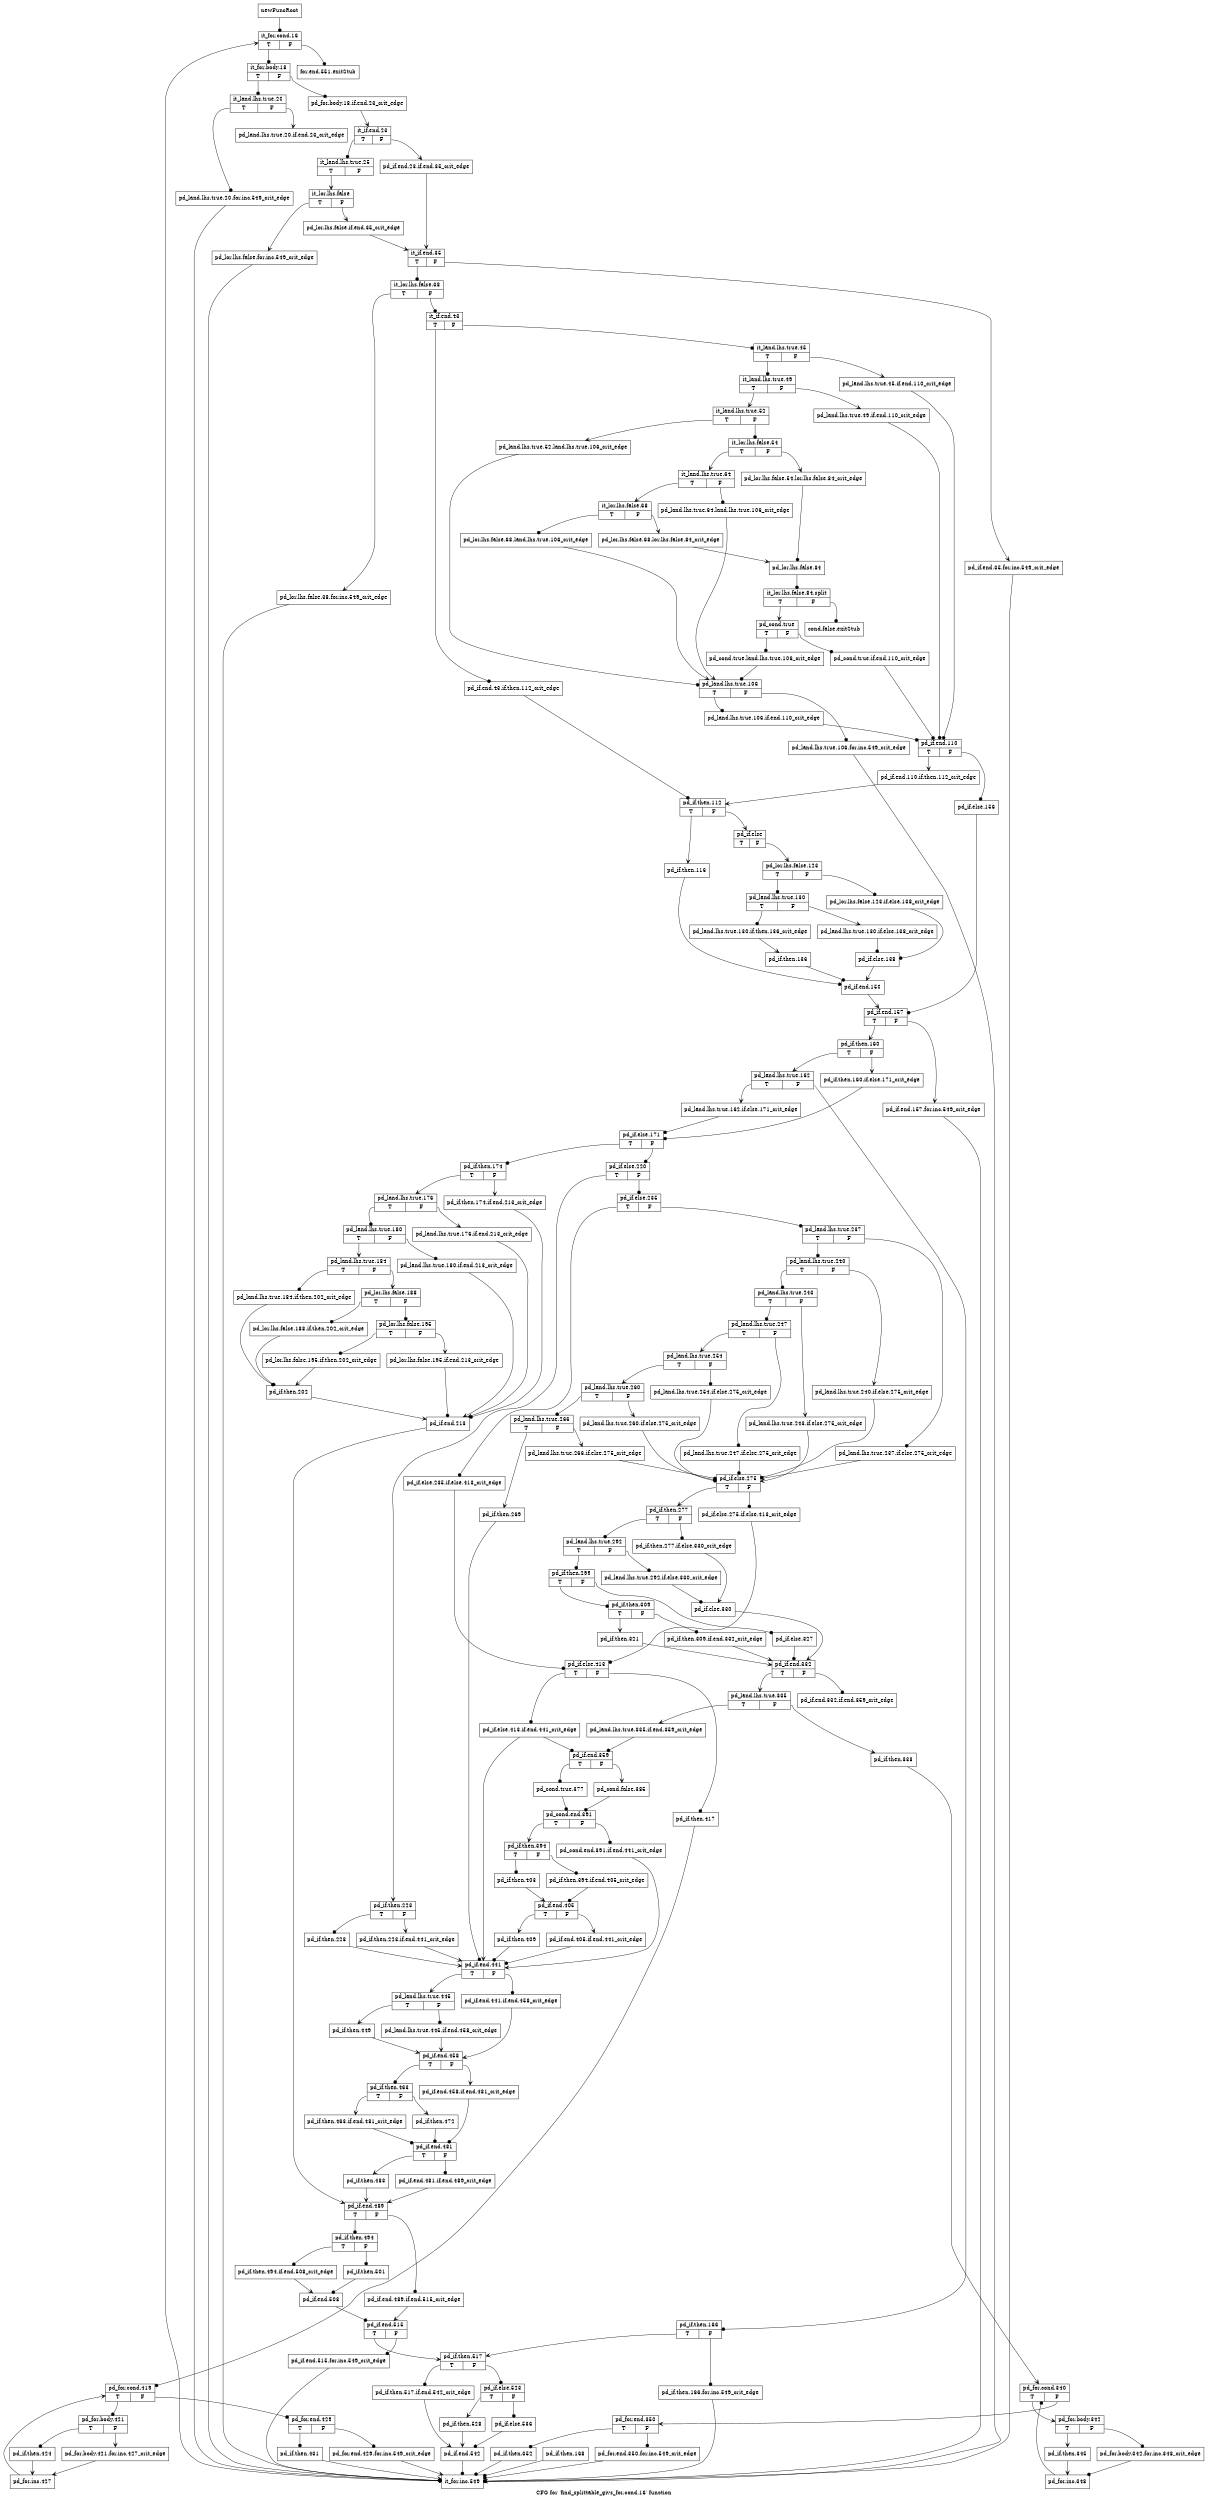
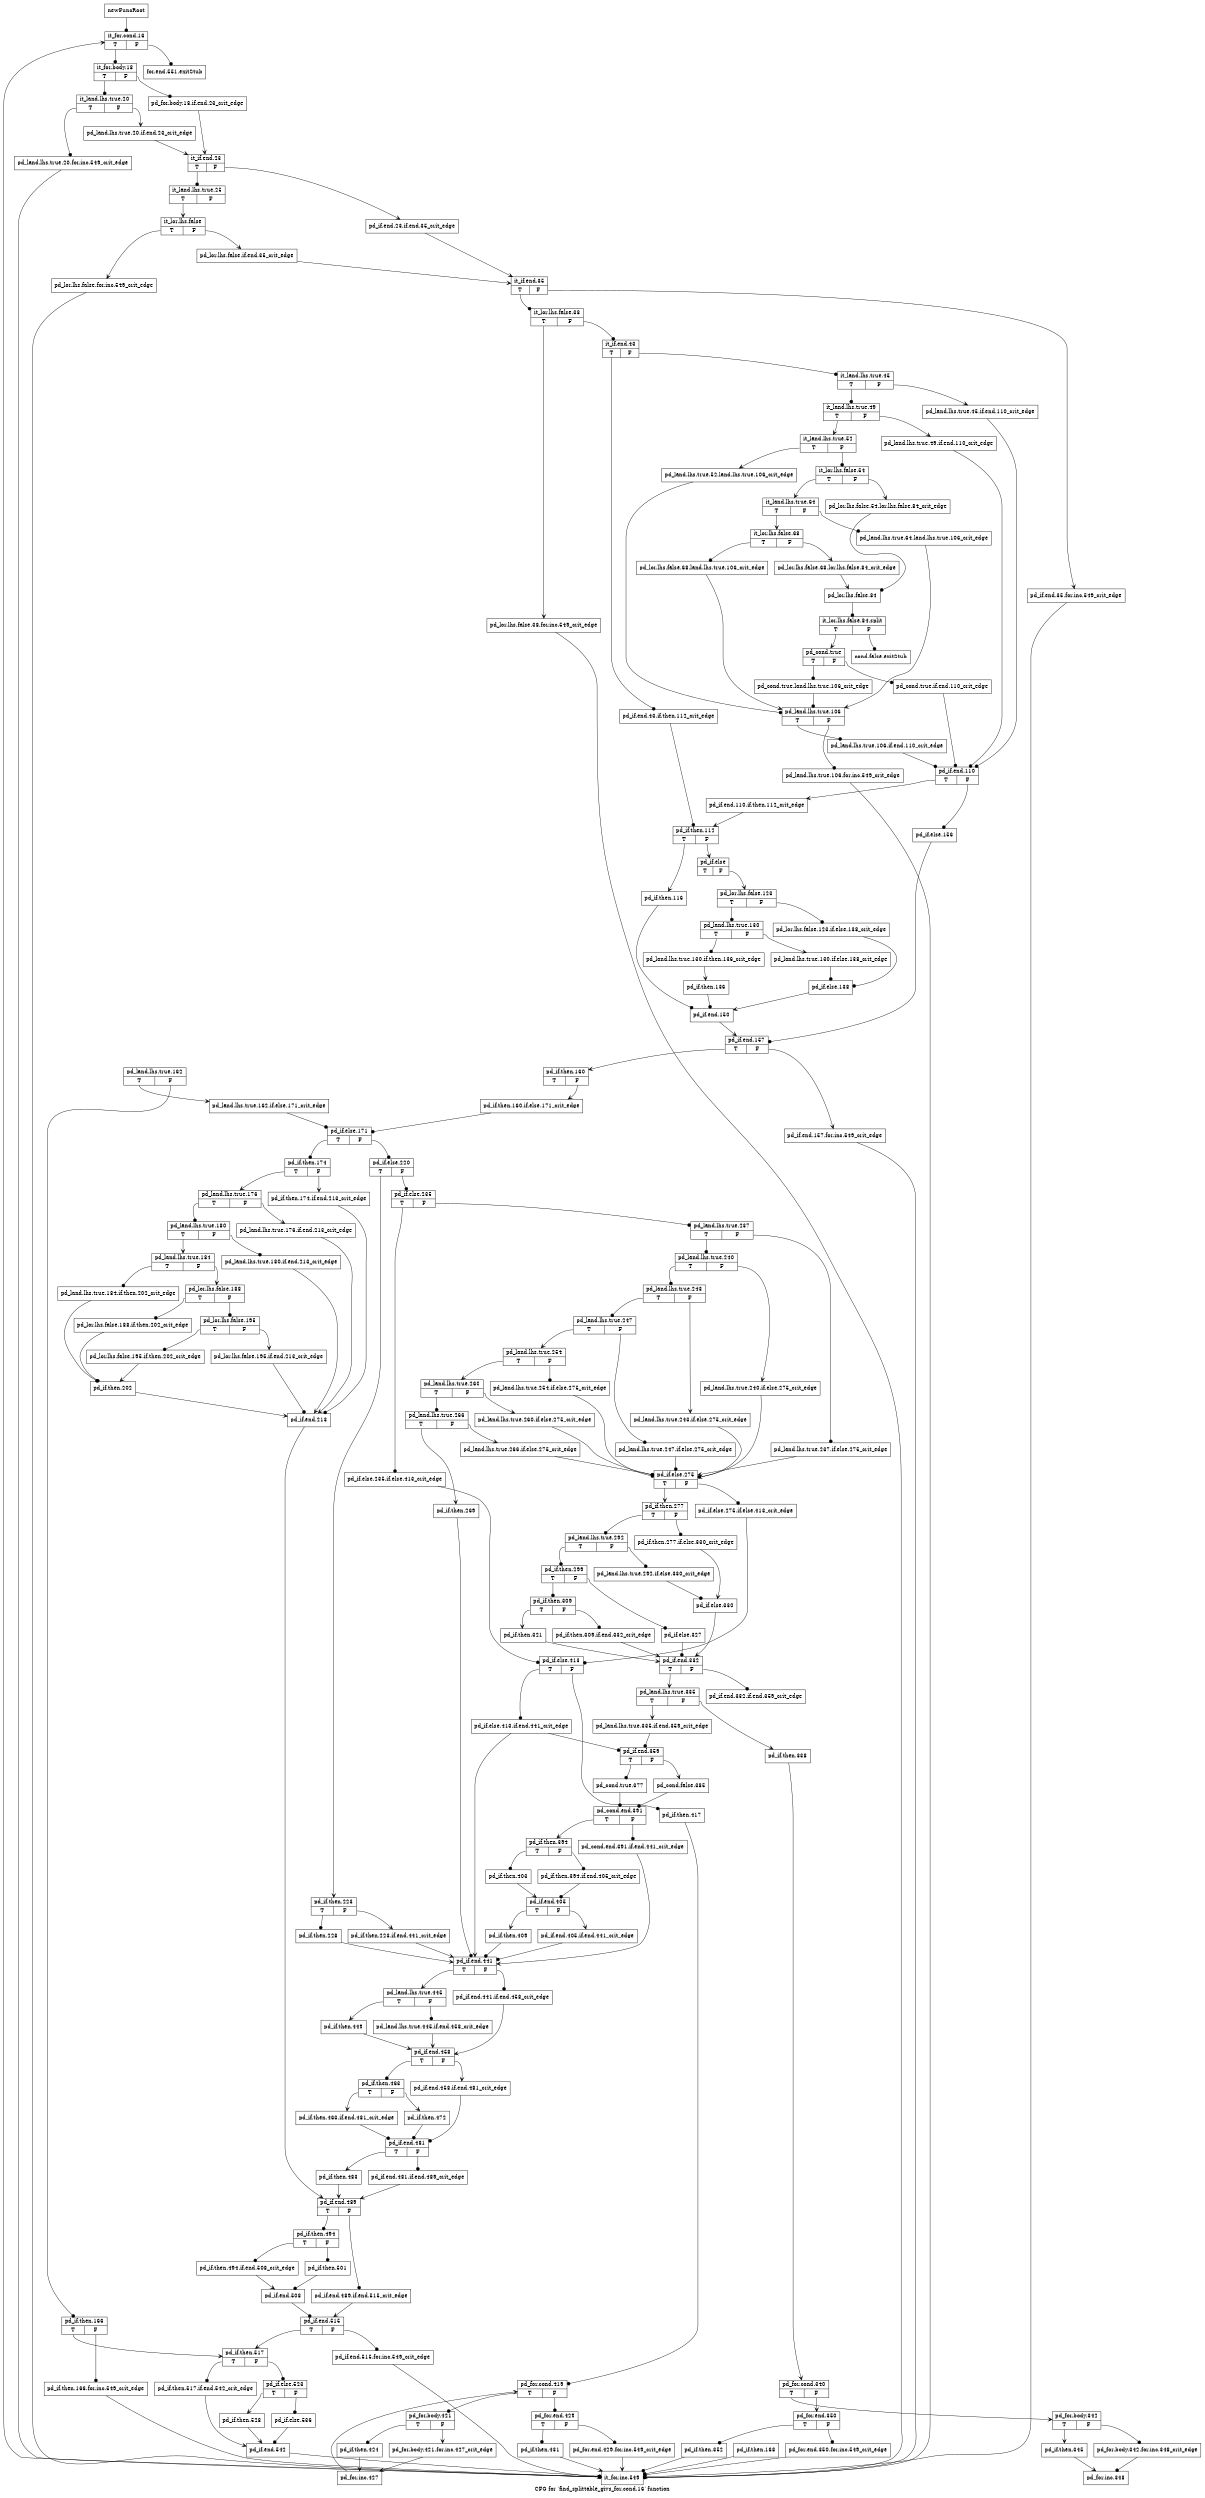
edge "pd_land.lhs.true.20.if.end.23_crit_edge" -> "it_if.end.23": added
edge "pd_if.then.160" -> "pd_land.lhs.true.162": removed
edge "pd_for.inc.348" -> "pd_for.cond.340": removed
